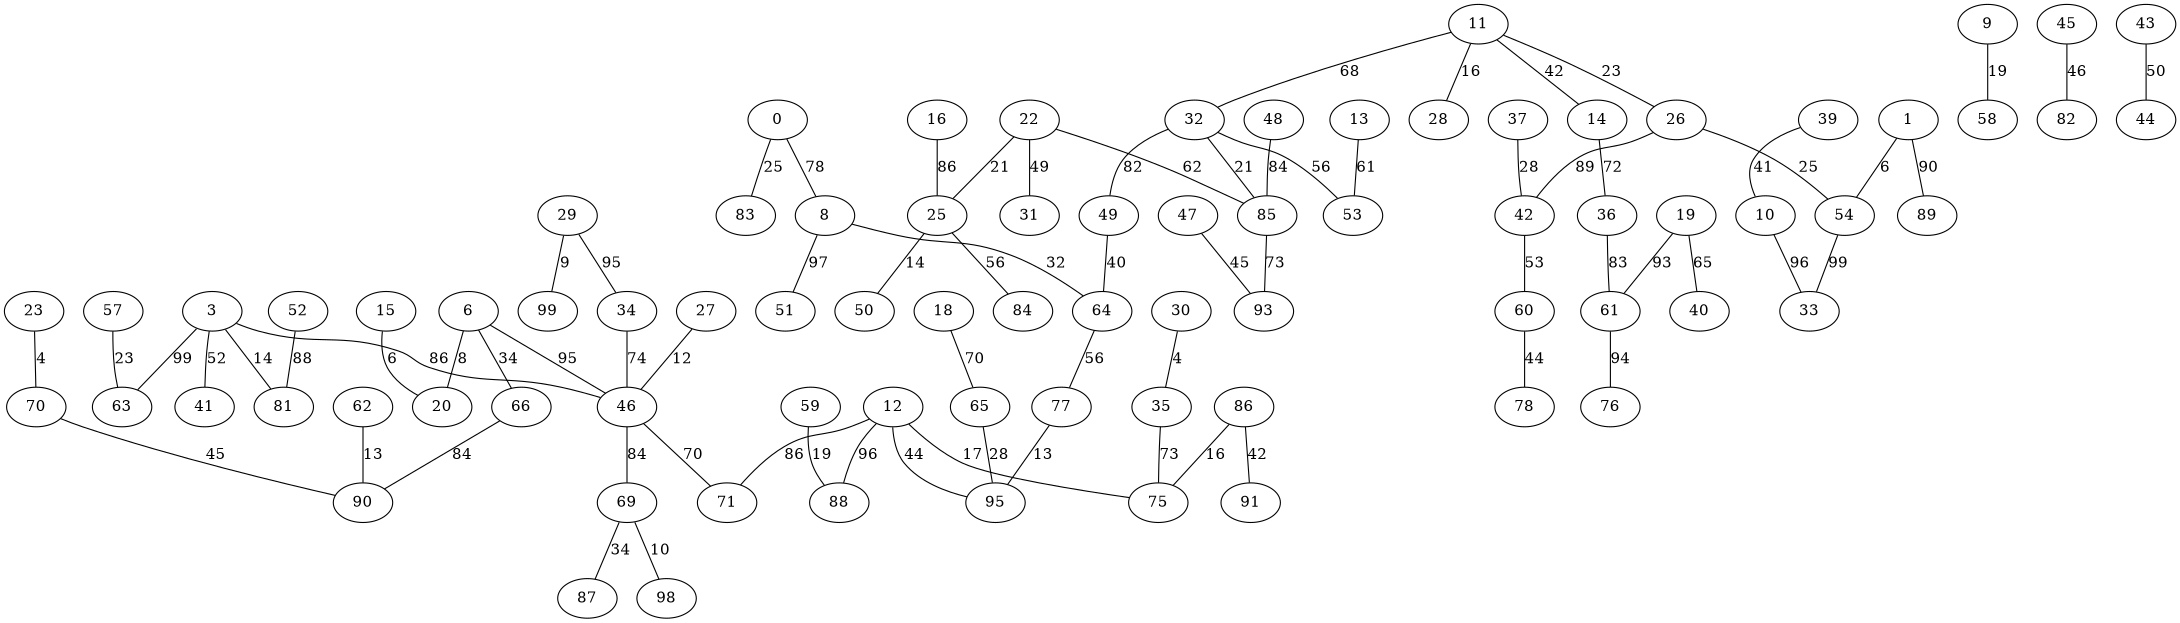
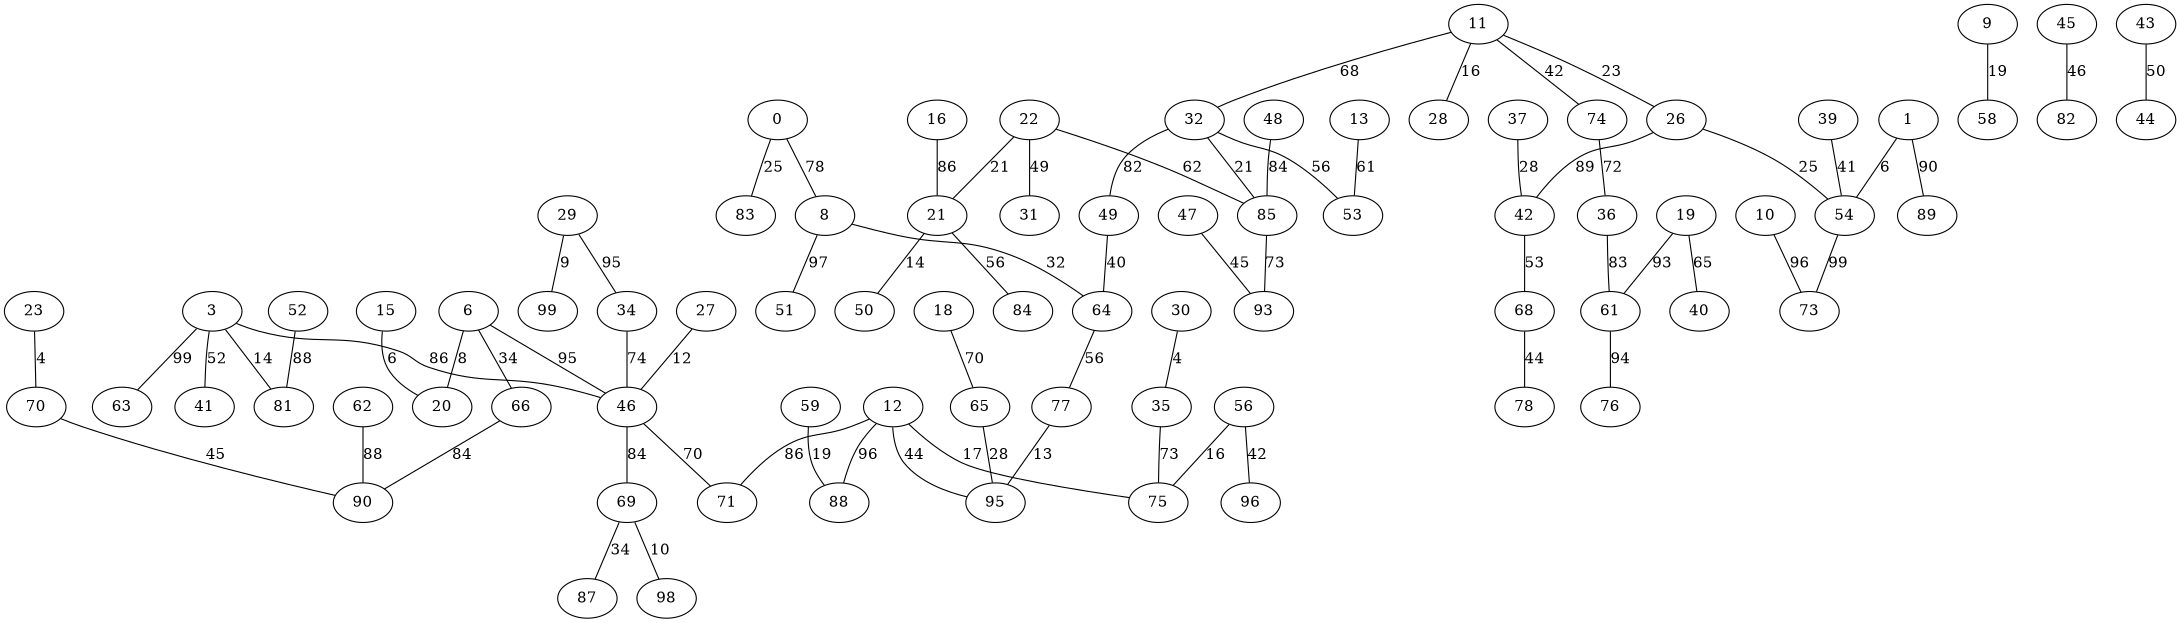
node "14": label "14" -> "74"
edge "39" -- "10": now "39" -- "54"
node "25": label "25" -> "21"
node "57": removed
node "60": label "60" -> "68"
node "33": label "33" -> "73"
node "86": label "86" -> "56"
edge "62" -- "90": label "13" -> "88"
node "91": label "91" -> "96"
